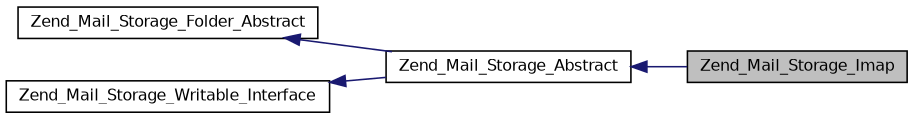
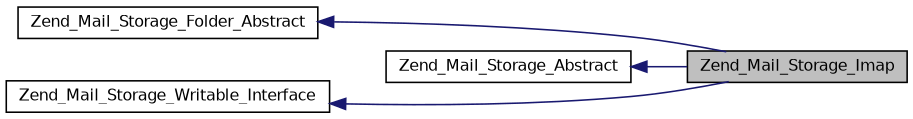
edge "Zend_Mail_Storage_Abstract" -> "Zend_Mail_Storage_Folder_Abstract": now "Zend_Mail_Storage_Imap" -> "Zend_Mail_Storage_Folder_Abstract"
edge "Zend_Mail_Storage_Abstract" -> "Zend_Mail_Storage_Writable_Interface": now "Zend_Mail_Storage_Imap" -> "Zend_Mail_Storage_Writable_Interface"
